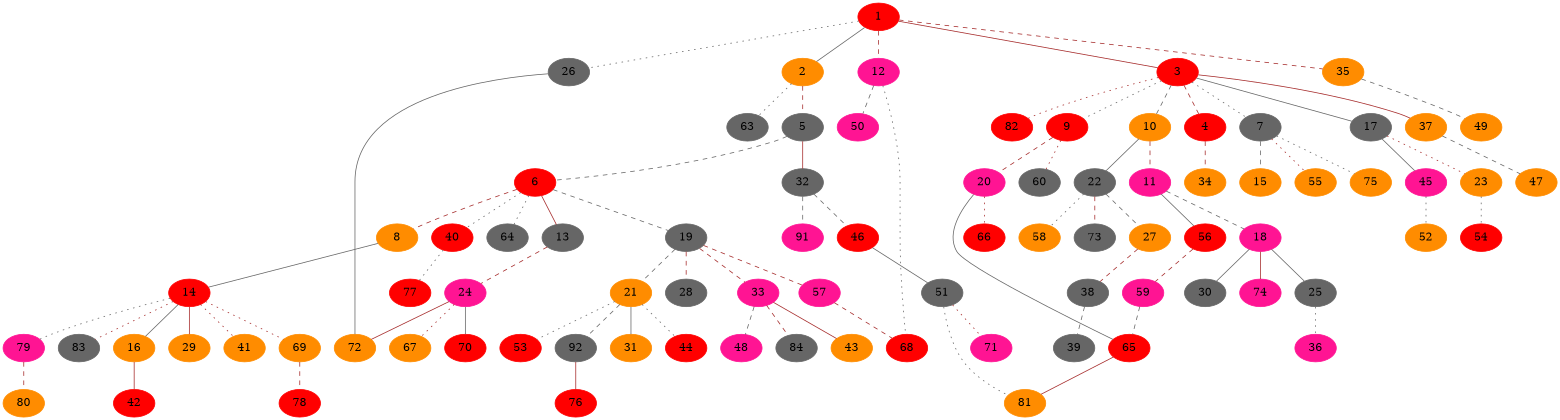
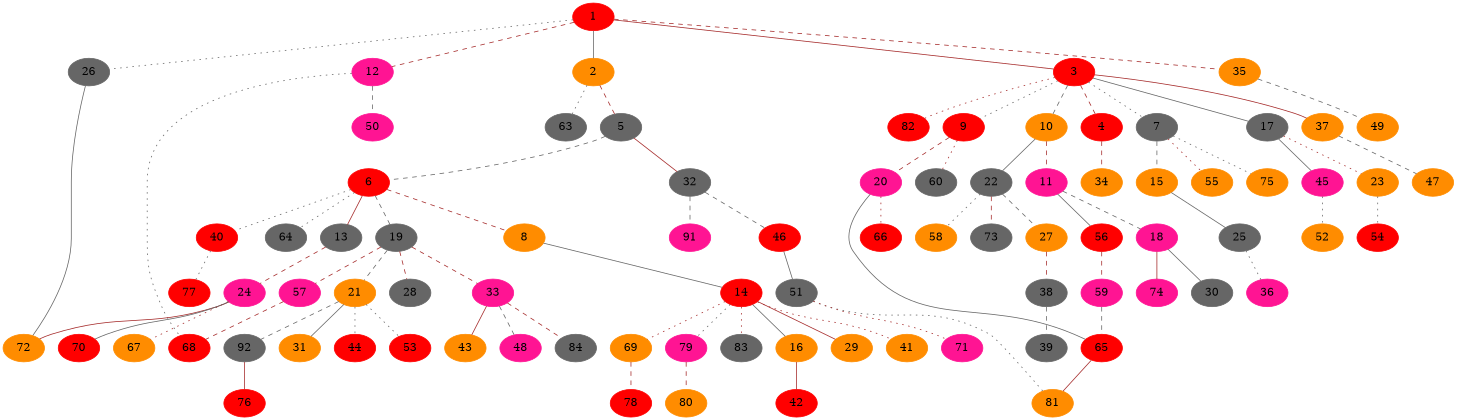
edge "18" -- "25": now "15" -- "25"
